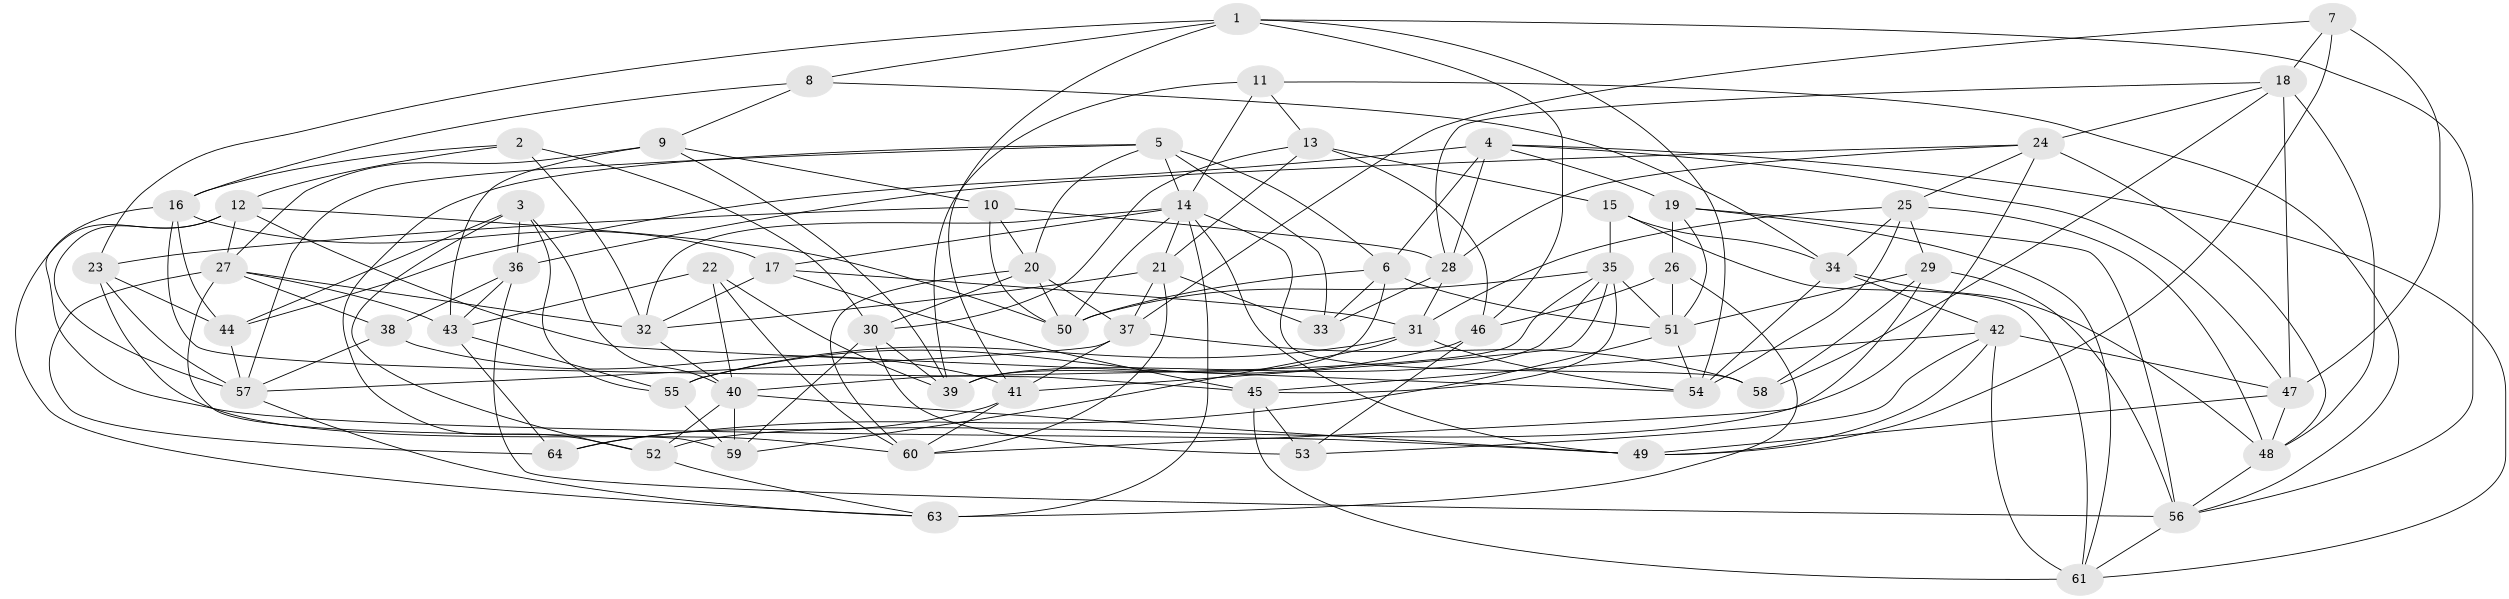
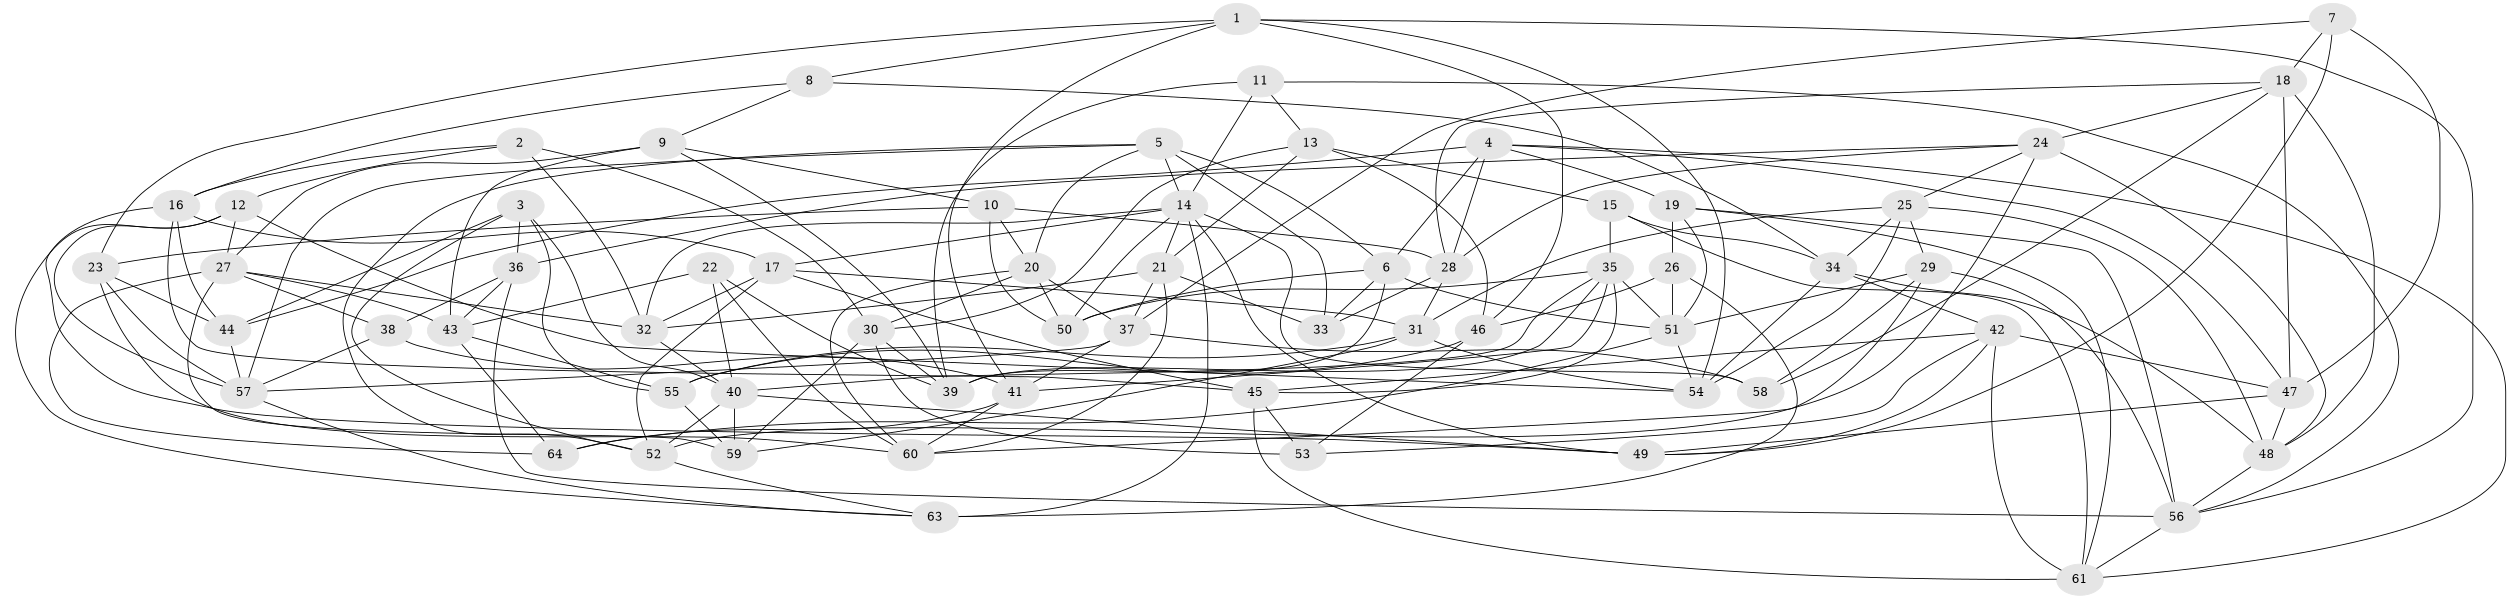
edge "12" -- "50": removed
edge "17" -- "52": added
